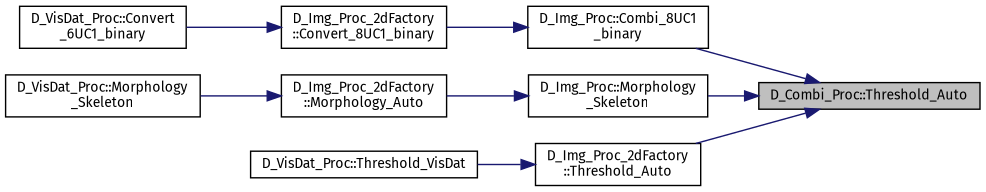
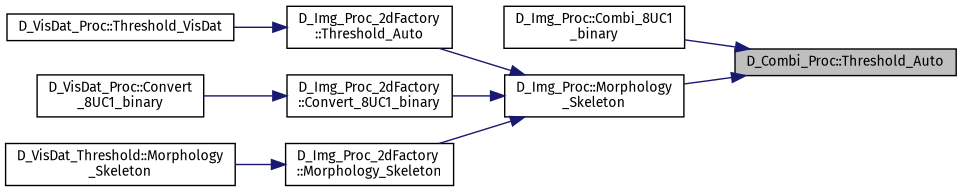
node "D_VisDat_Proc::Convert _6UC1_binary": label "D_VisDat_Proc::Convert _6UC1_binary" -> "D_VisDat_Proc::Convert _8UC1_binary"
edge "D_Img_Proc_2dFactory ::Convert_8UC1_binary" -> "D_Img_Proc::Combi_8UC1 _binary": now "D_Img_Proc_2dFactory ::Convert_8UC1_binary" -> "D_Img_Proc::Morphology _Skeleton"
node "D_VisDat_Proc::Morphology _Skeleton": label "D_VisDat_Proc::Morphology _Skeleton" -> "D_VisDat_Threshold::Morphology _Skeleton"
node "D_Img_Proc_2dFactory ::Morphology_Auto": label "D_Img_Proc_2dFactory ::Morphology_Auto" -> "D_Img_Proc_2dFactory ::Morphology_Skeleton"
edge "D_Img_Proc_2dFactory ::Threshold_Auto" -> "D_Combi_Proc::Threshold_Auto": now "D_Img_Proc_2dFactory ::Threshold_Auto" -> "D_Img_Proc::Morphology _Skeleton"
